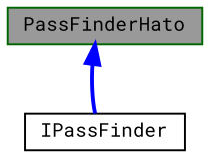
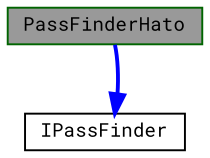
edge "IPassFinder" -> "PassFinderHato": reversed
